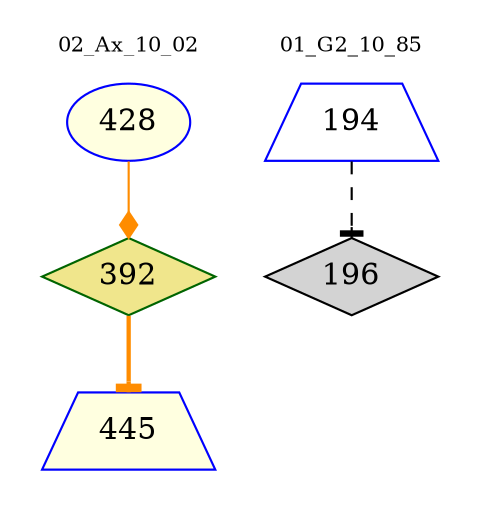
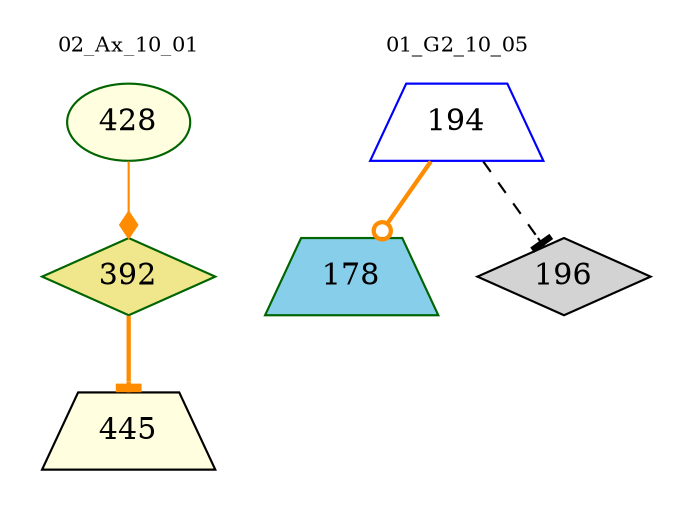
cluster "02_Ax_10_02": label "02_Ax_10_02" -> "02_Ax_10_01"
cluster "01_G2_10_85": label "01_G2_10_85" -> "01_G2_10_05"
node "428": color blue -> darkgreen
node "178": added
node "445": color blue -> black
